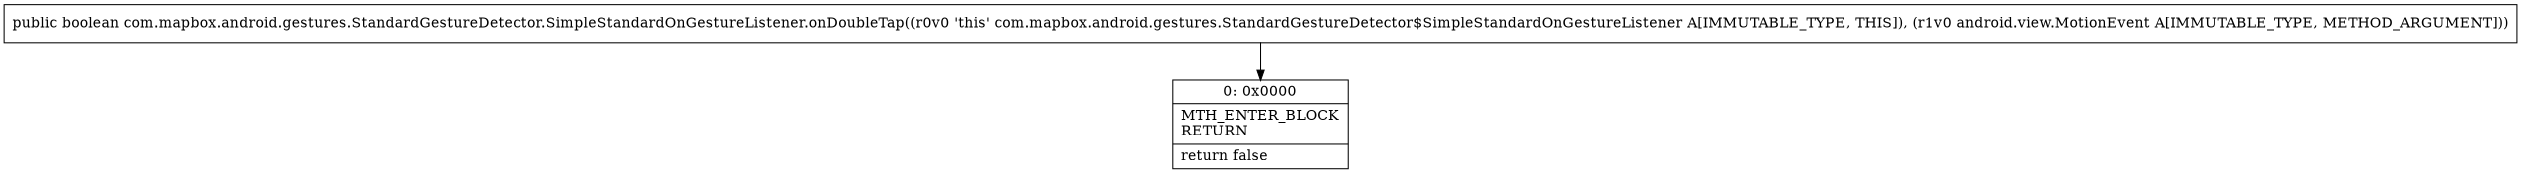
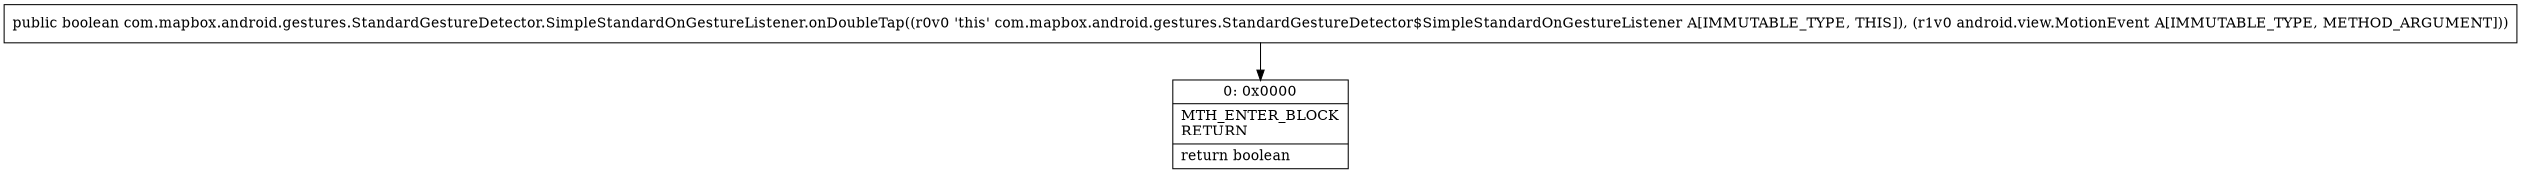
node "0: 0x0000": text "return false" -> "return boolean"
